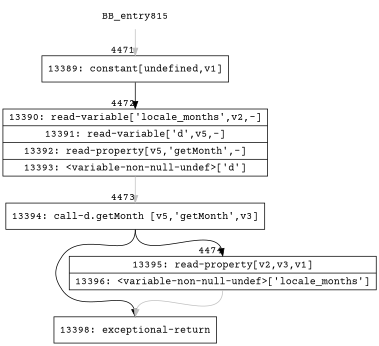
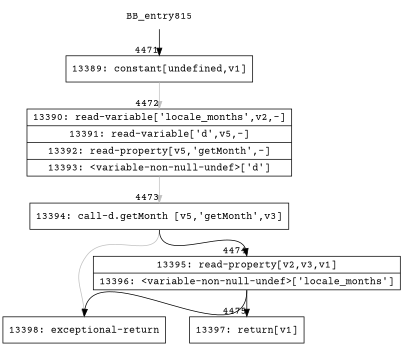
edge "BB_entry815" -> "13389: constant[undefined,v1]": color gray -> black
edge "13389: constant[undefined,v1]" -> "13390: read-variable['locale_months',v2,-]": color black -> gray
edge "13394: call-d.getMonth [v5,'getMonth',v3]" -> "13398: exceptional-return": color black -> gray
edge "13395: read-property[v2,v3,v1]" -> "13398: exceptional-return": color gray -> black
node "13397: return[v1]": added
